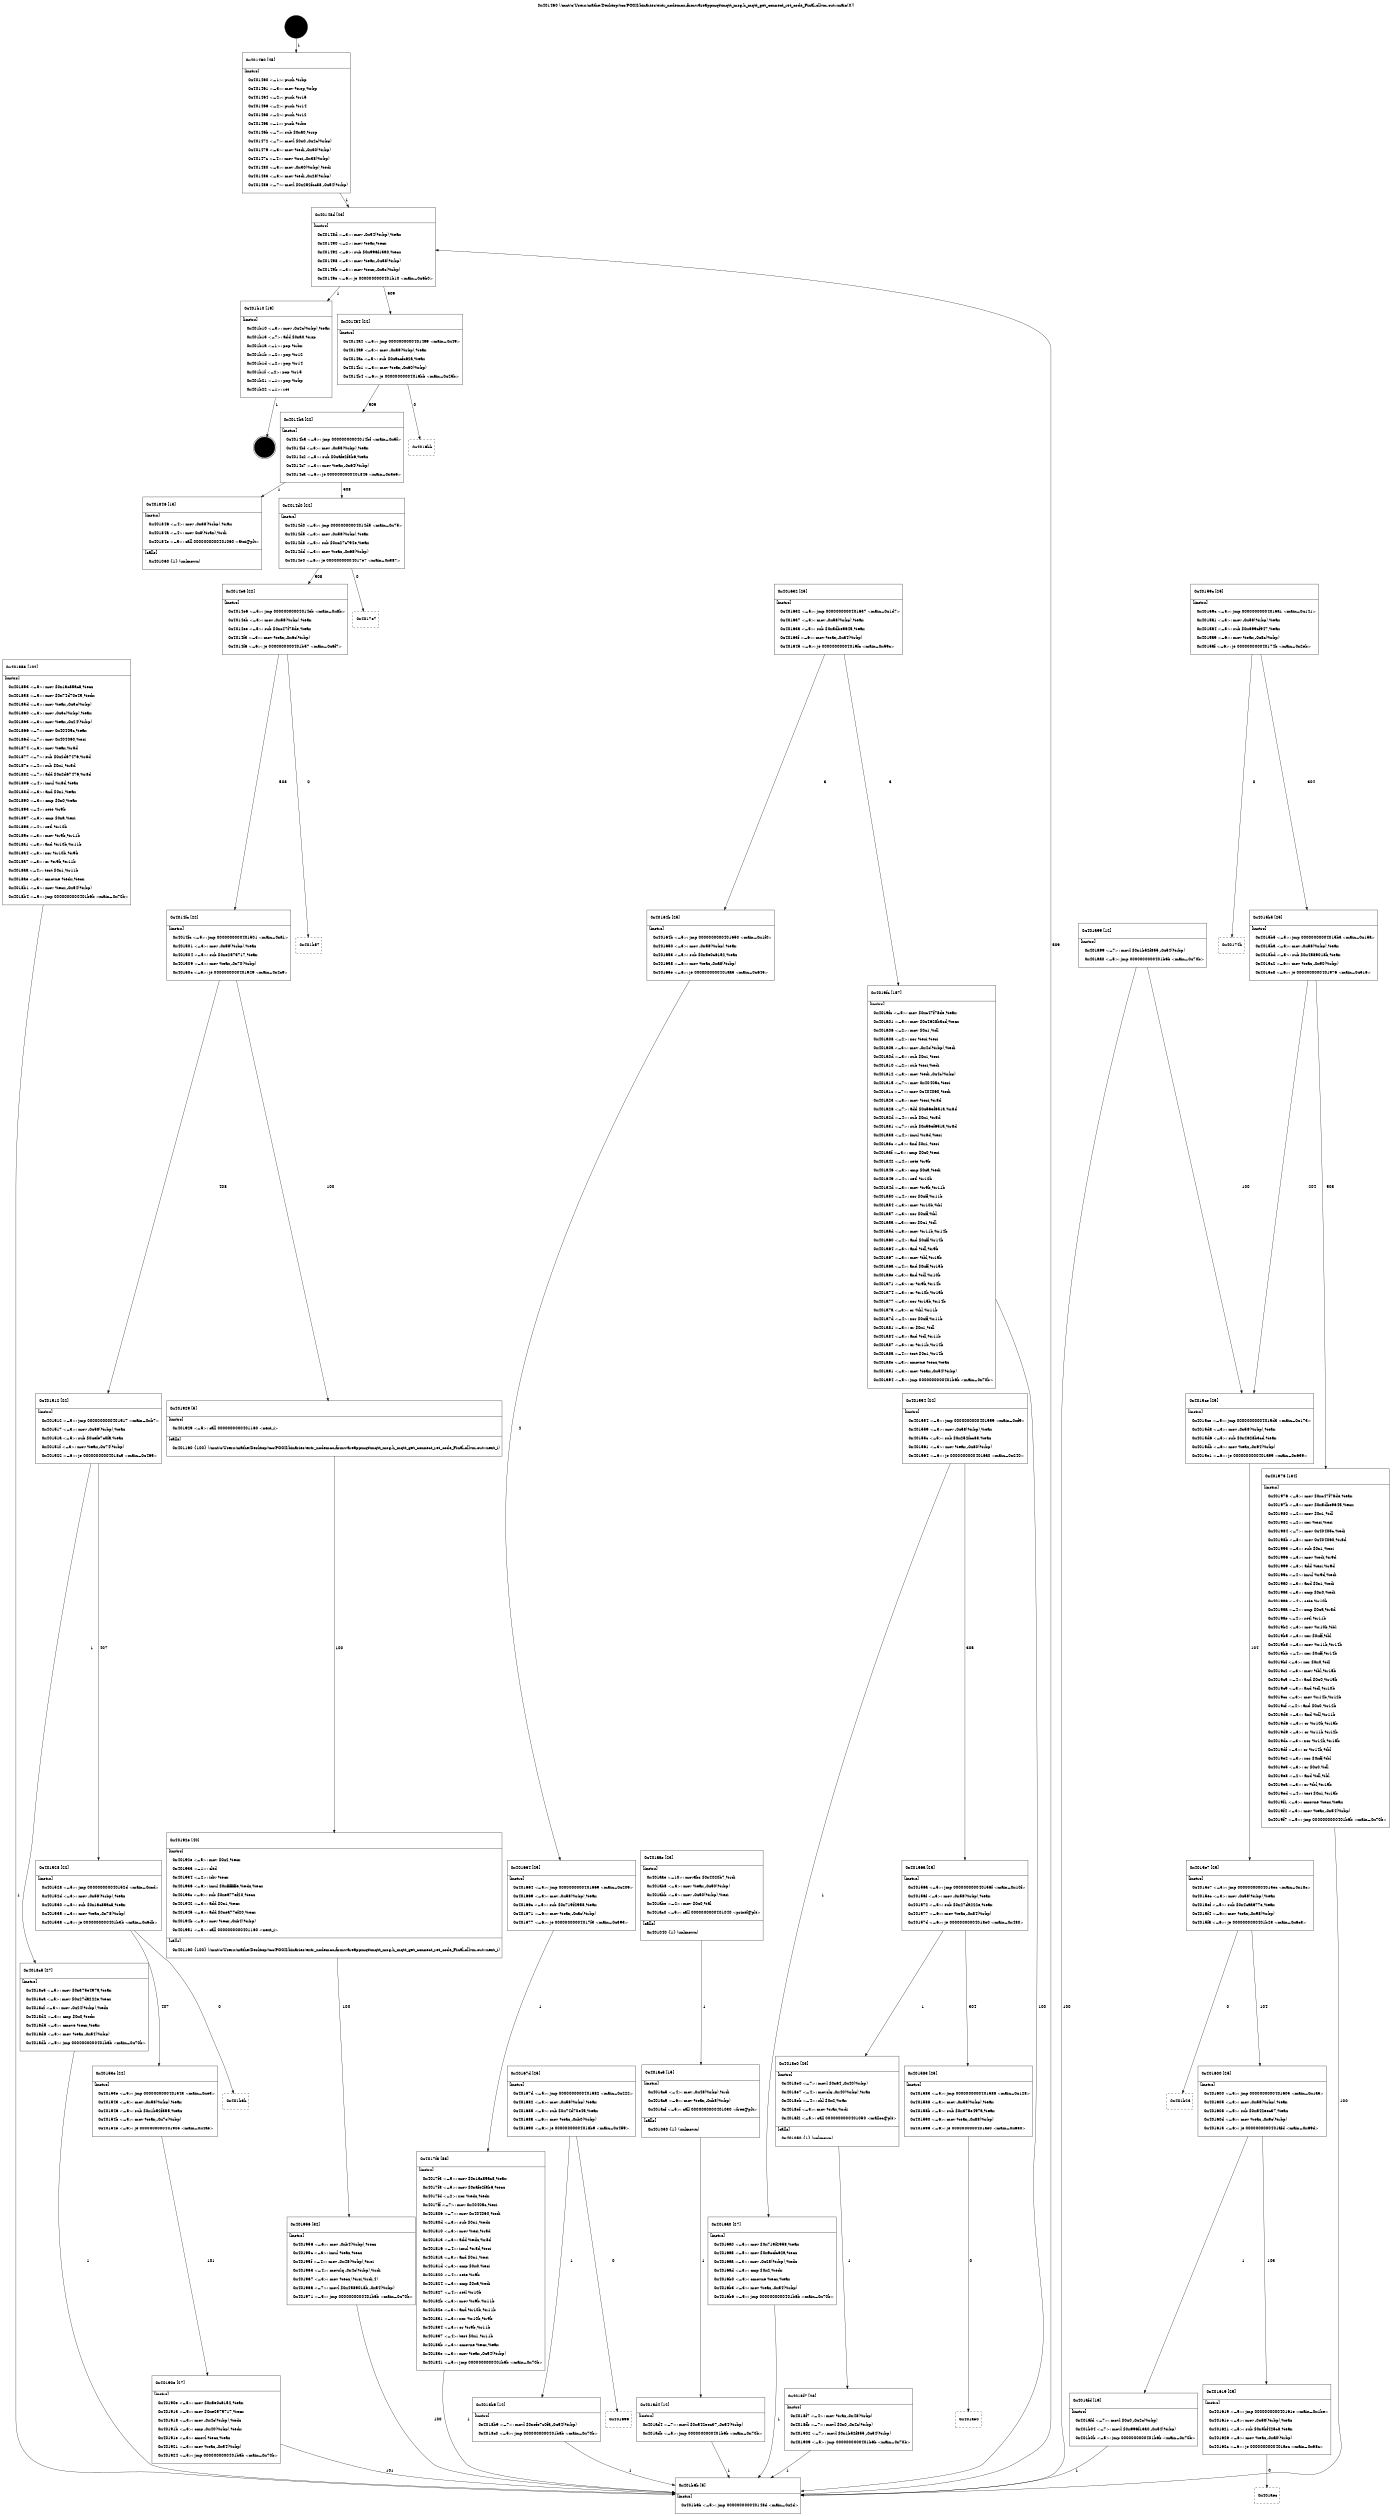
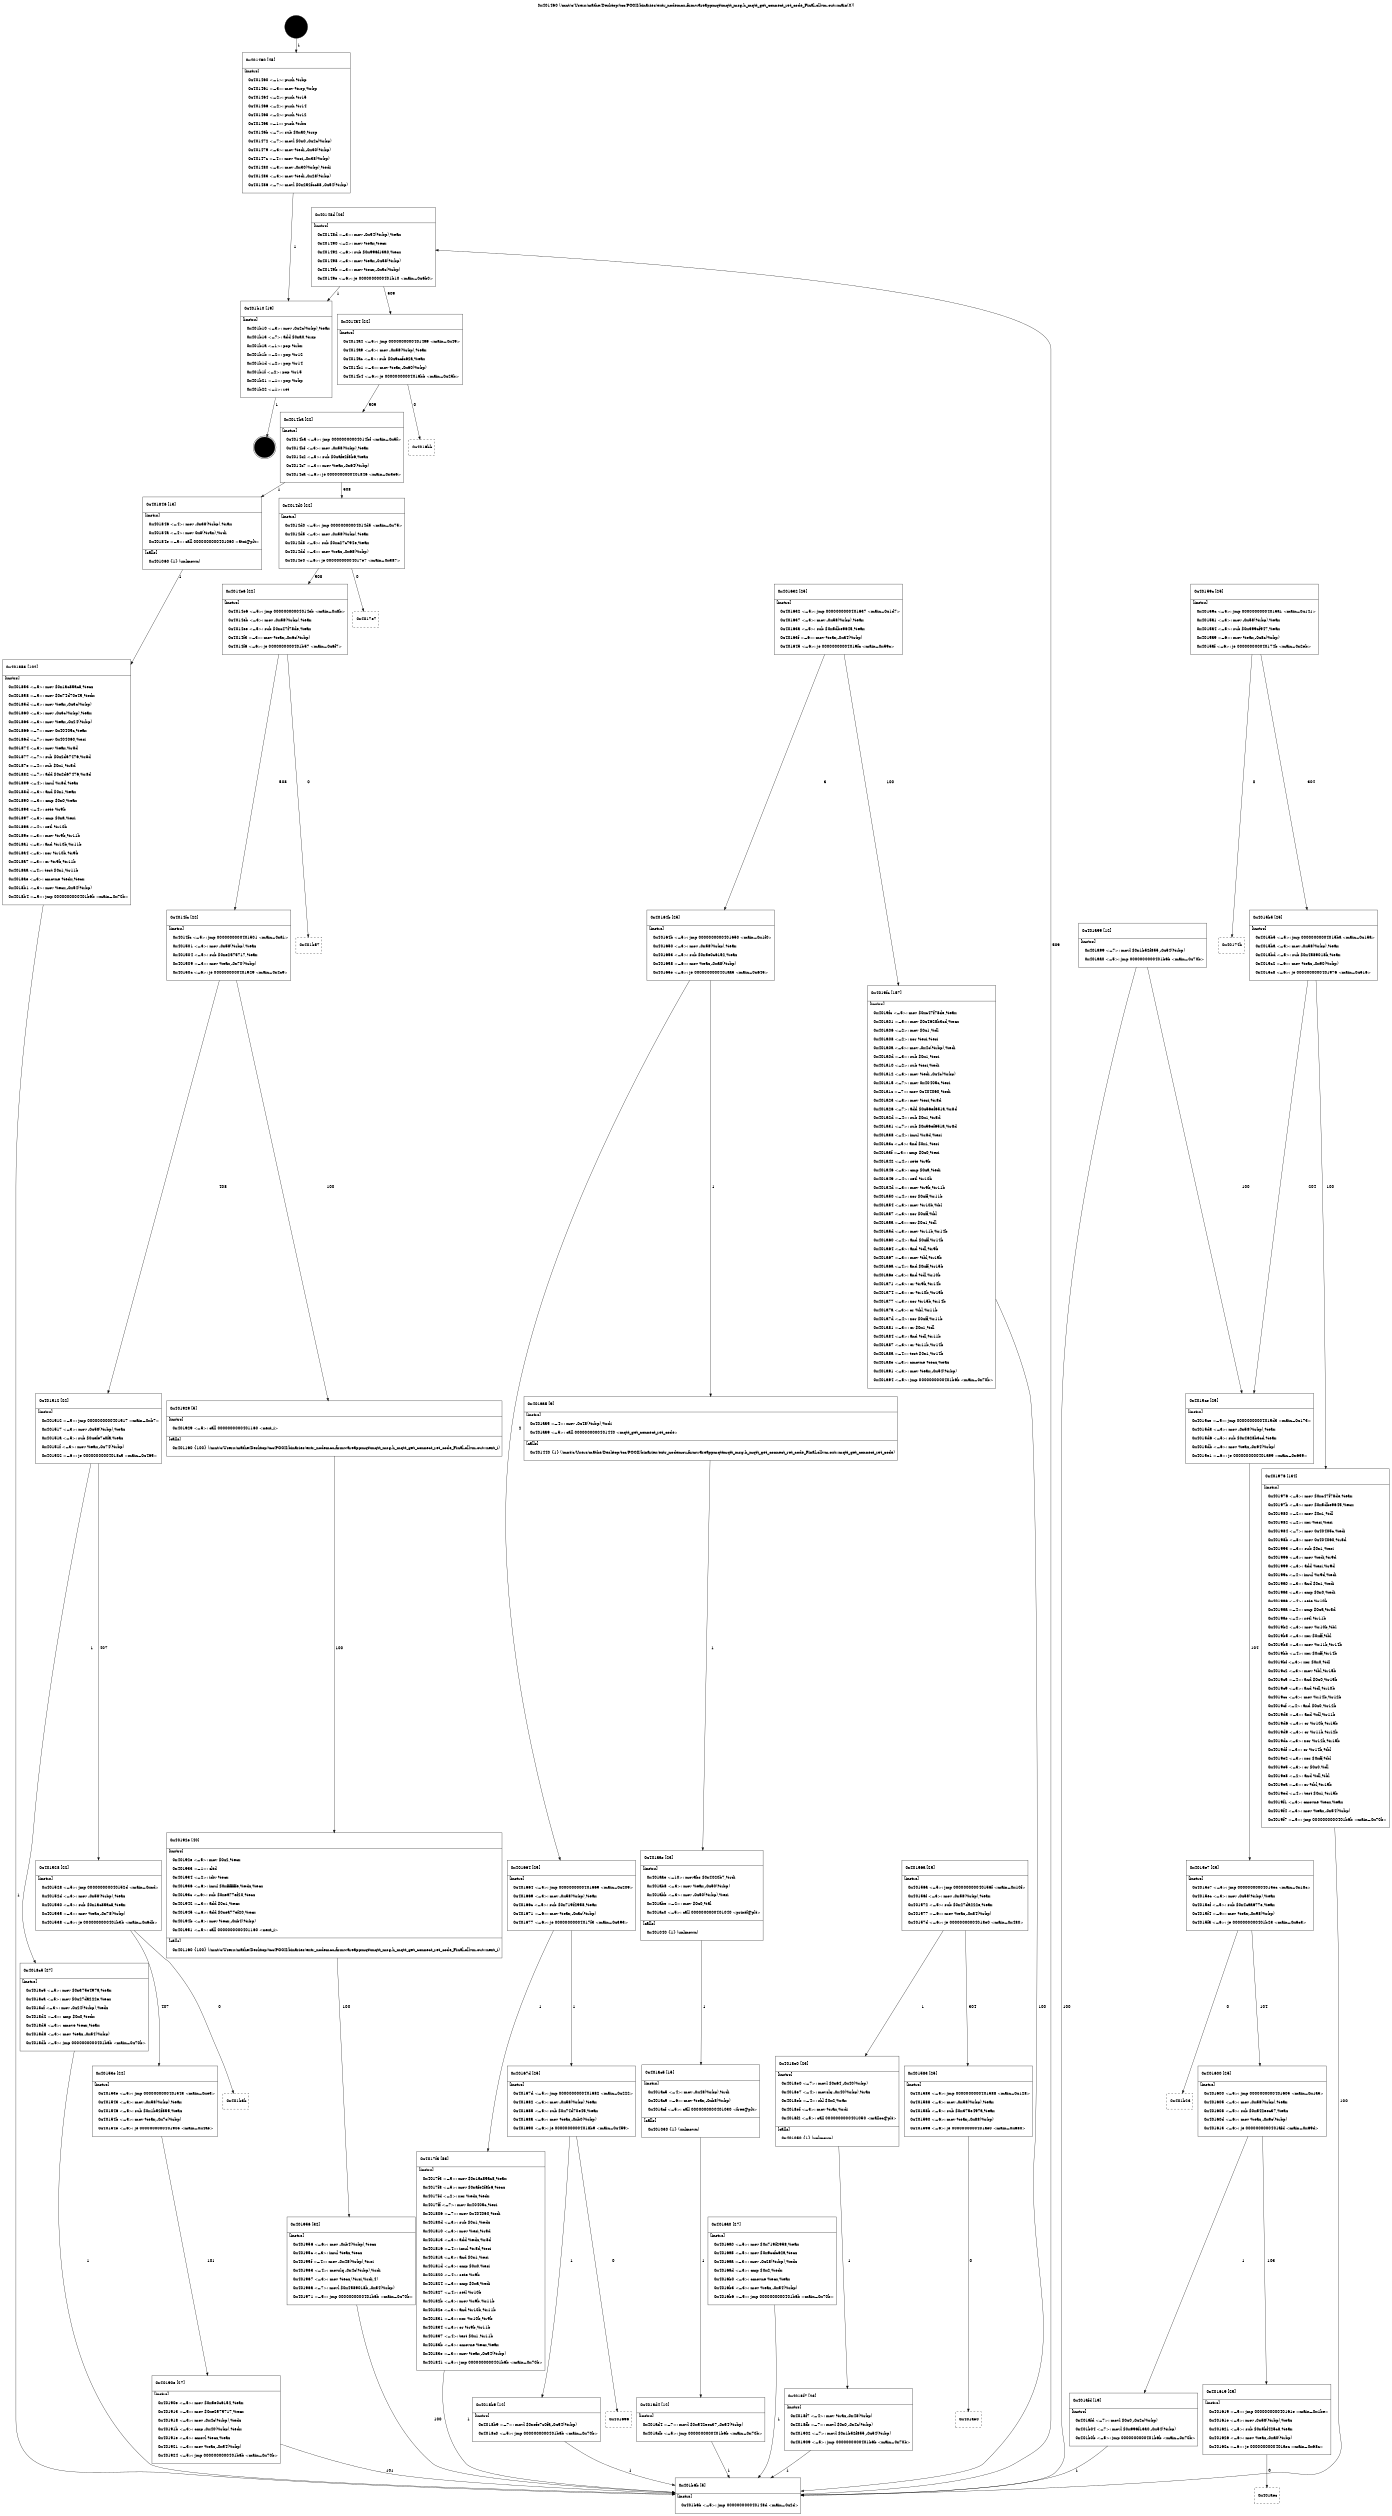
edge "0x401460 [45]" -> "0x40148d [23]": now "0x401460 [45]" -> "0x401b10 [19]"
edge "0x401846 [13]" -> "0x401853 [102]": added, label "1"
edge "0x401632 [25]" -> "0x4019fc [157]": label " 3" -> " 100"
edge "0x4015b5 [25]" -> "0x401976 [134]": label " 508" -> " 100"
node "0x401aa5 [9]": added
node "0x401554 [22]": removed
edge "0x401664 [25]" -> "0x40167d [25]": added, label "1"
